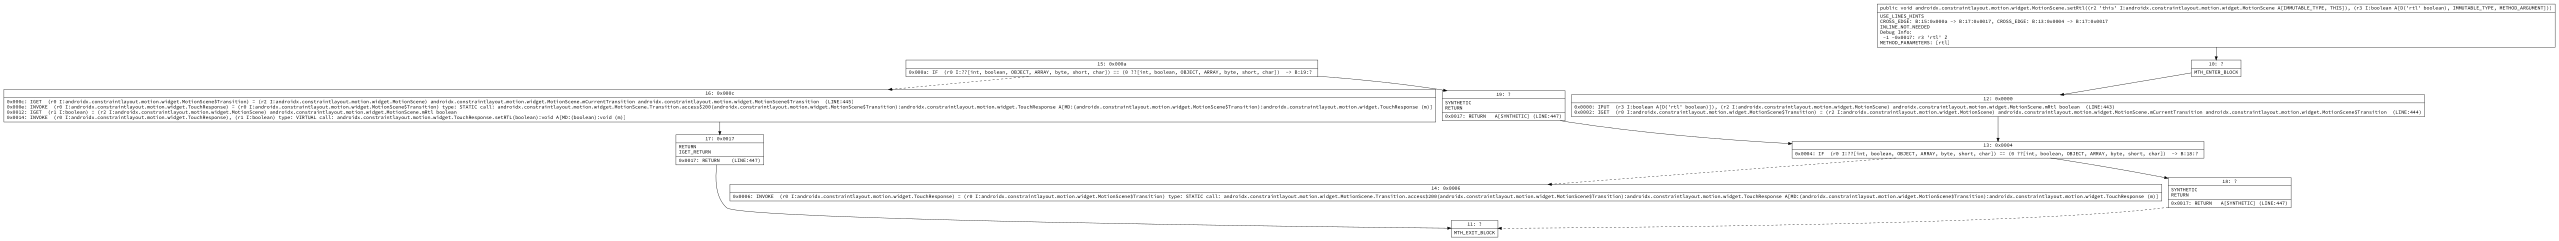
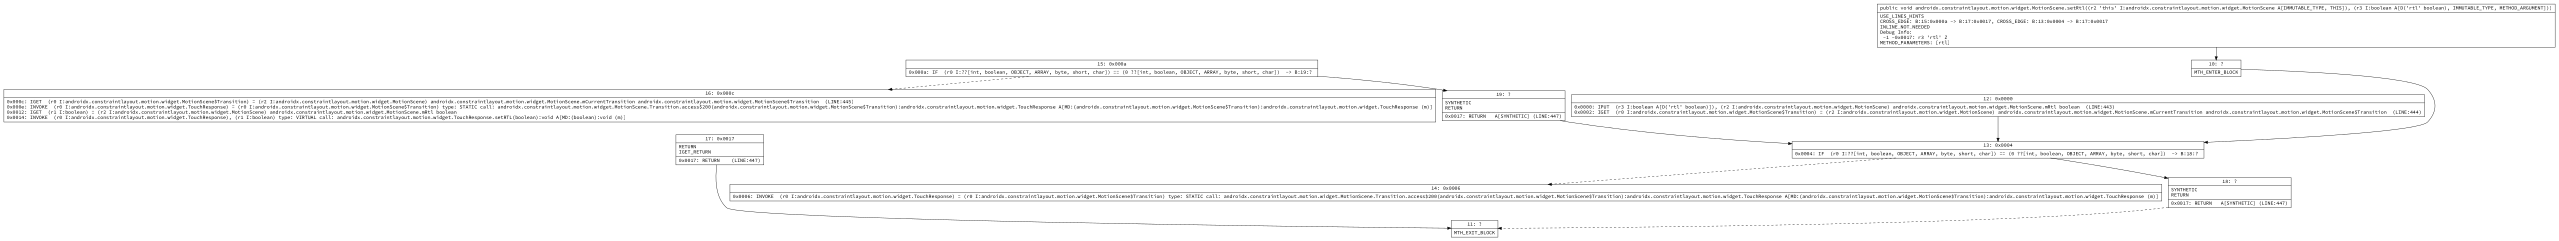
edge "10: ?" -> "12: 0x0000": now "10: ?" -> "13: 0x0004"
edge "16: 0x000c" -> "17: 0x0017": removed
